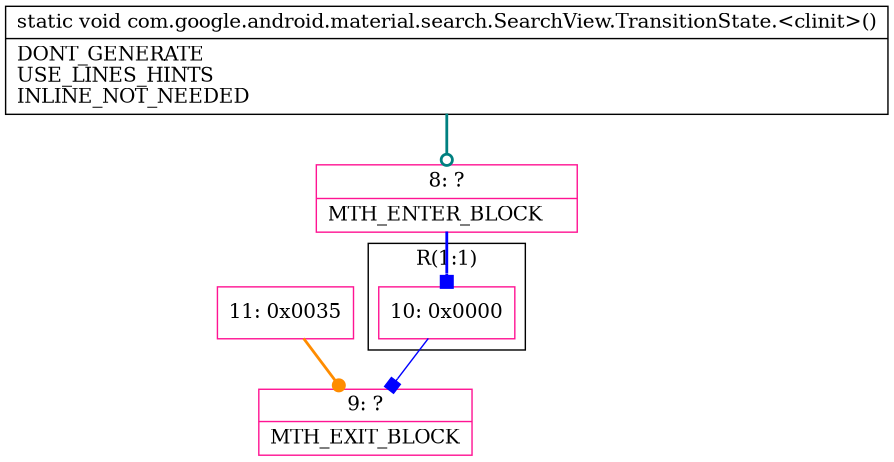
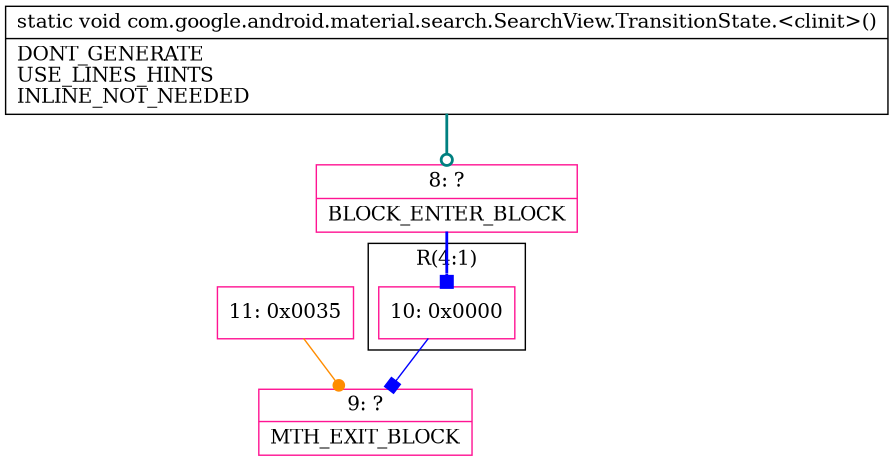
node "8: ?": text "MTH_ENTER_BLOCK" -> "BLOCK_ENTER_BLOCK"
cluster "R(1:1)": label "R(1:1)" -> "R(4:1)"
edge "11: 0x0035" -> "9: ?": style bold -> solid
